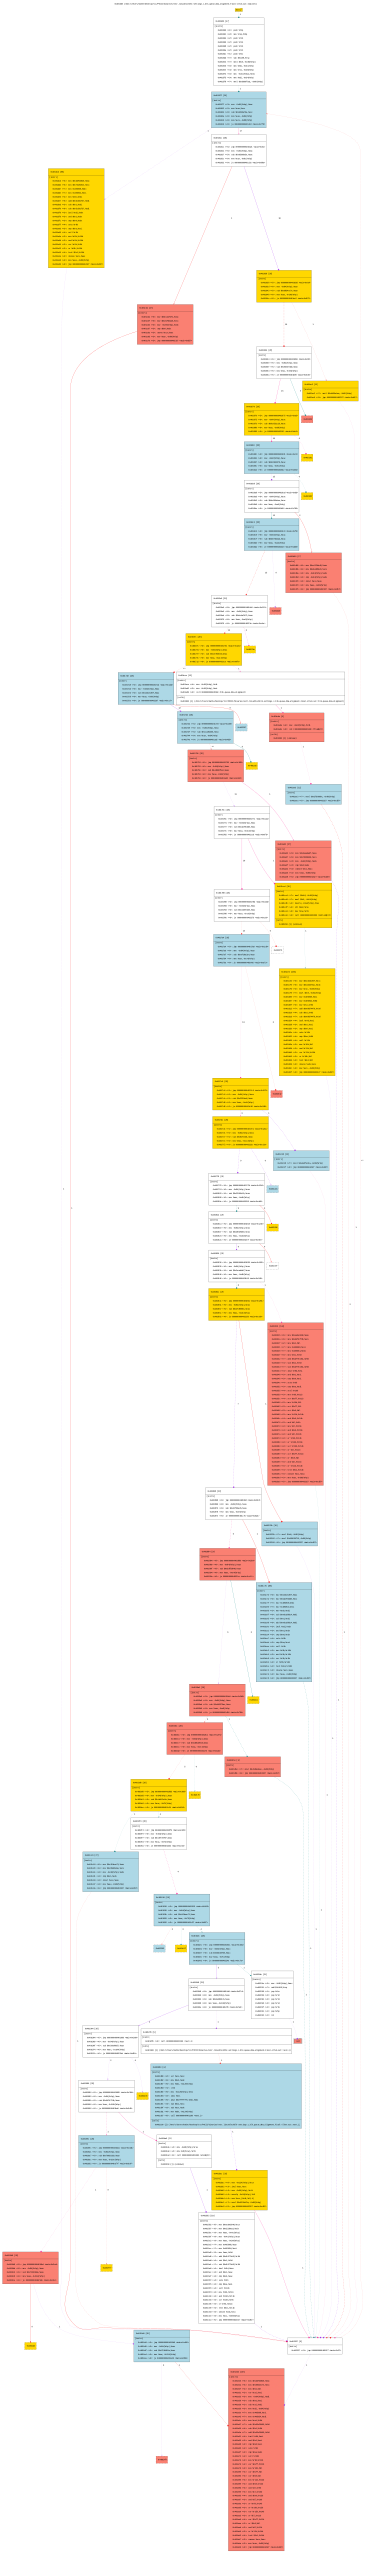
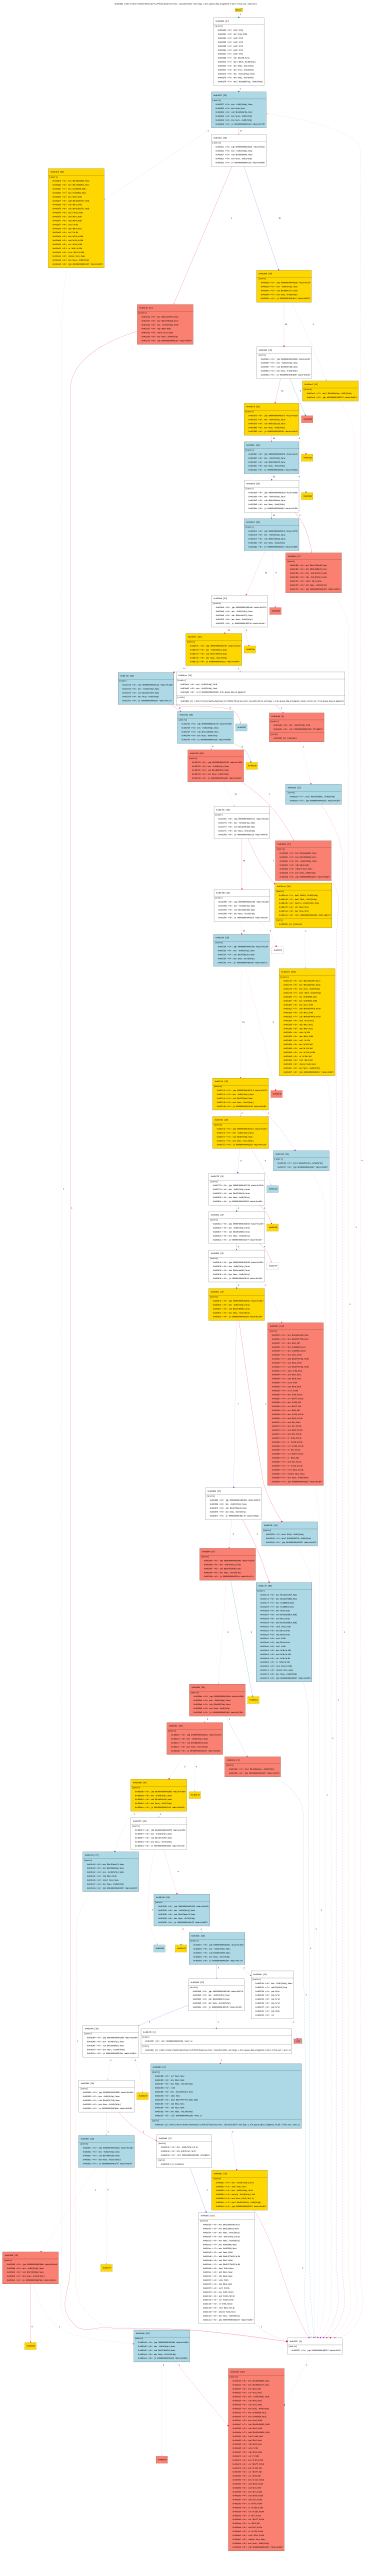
edge "0x401910 [28]" -> "0x402263": now "0x4018f4 [28]" -> "0x402263"
